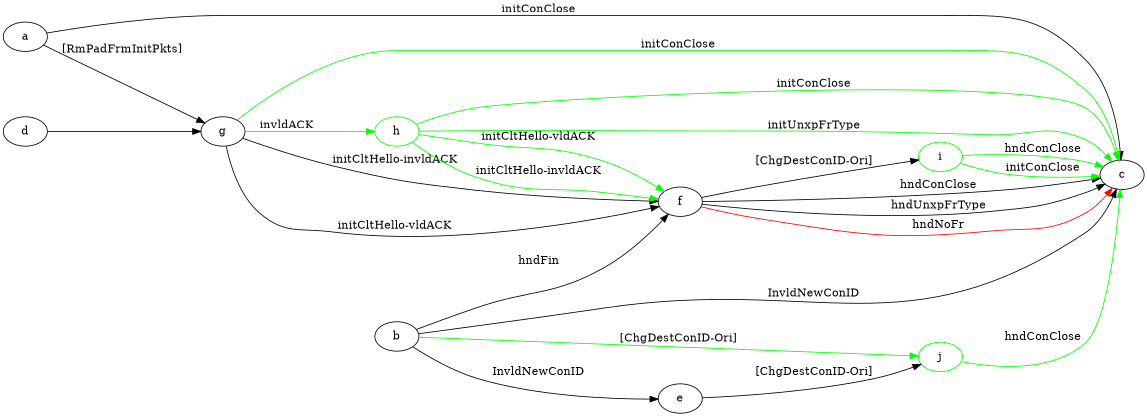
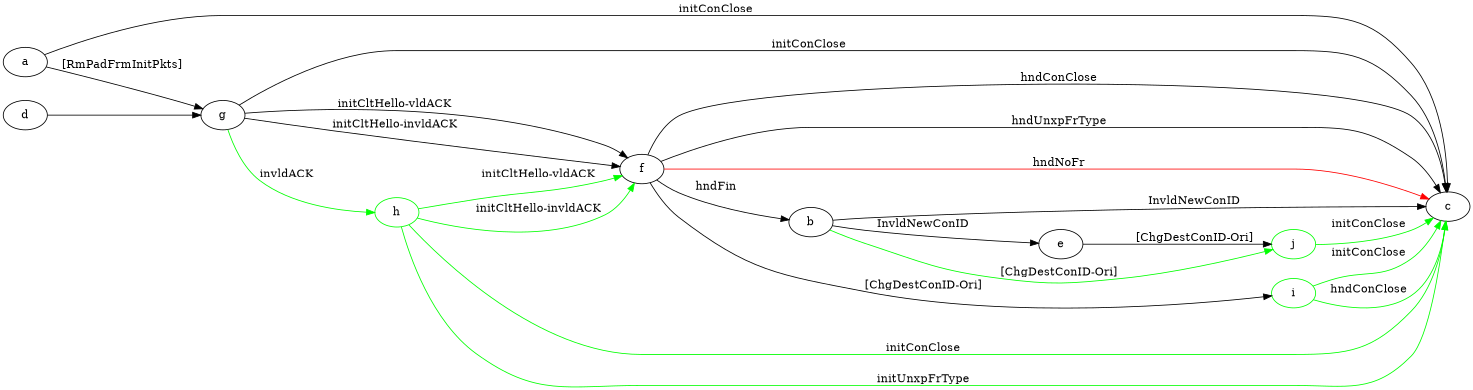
edge "g" -> "c": color green -> black
edge "b" -> "f": reversed
edge "j" -> "c": label "hndConClose " -> "initConClose "
